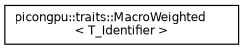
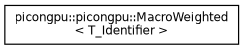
node "picongpu::traits::MacroWeighted < T_Identifier >": label "picongpu::traits::MacroWeighted < T_Identifier >" -> "picongpu::picongpu::MacroWeighted < T_Identifier >"
